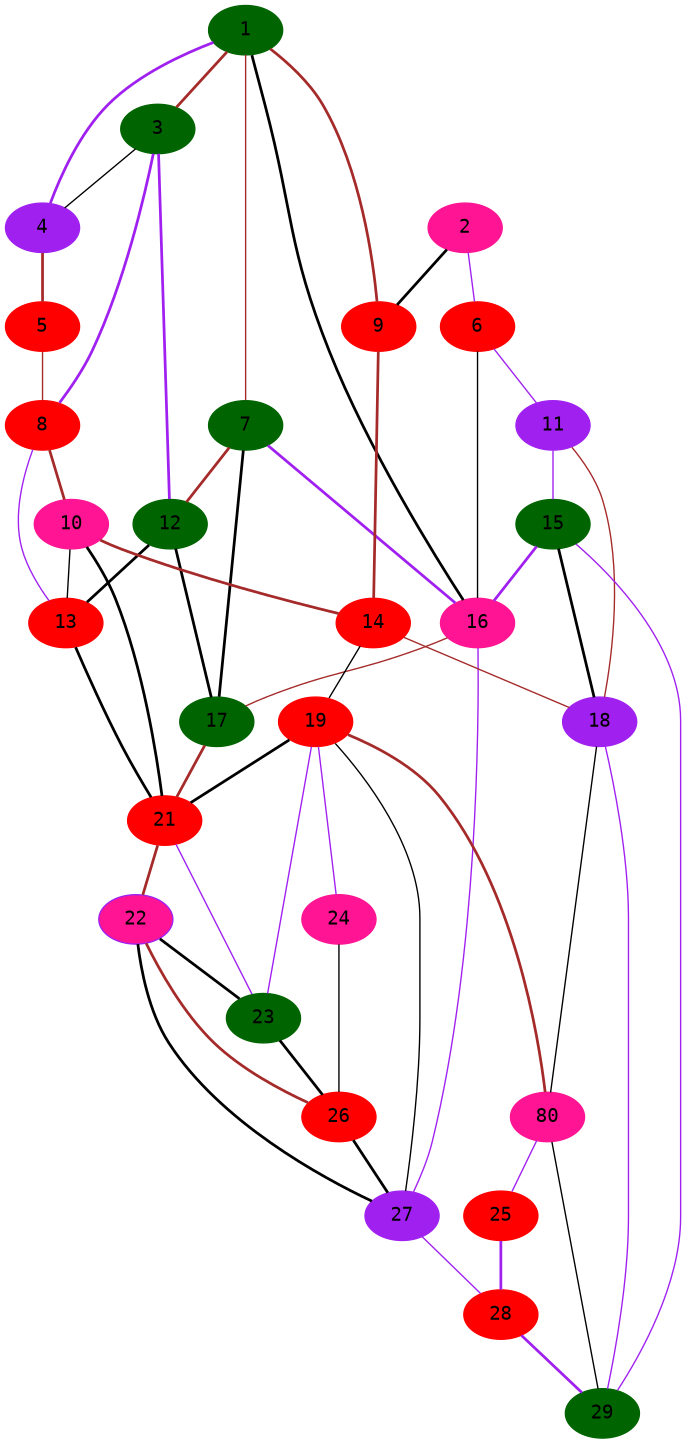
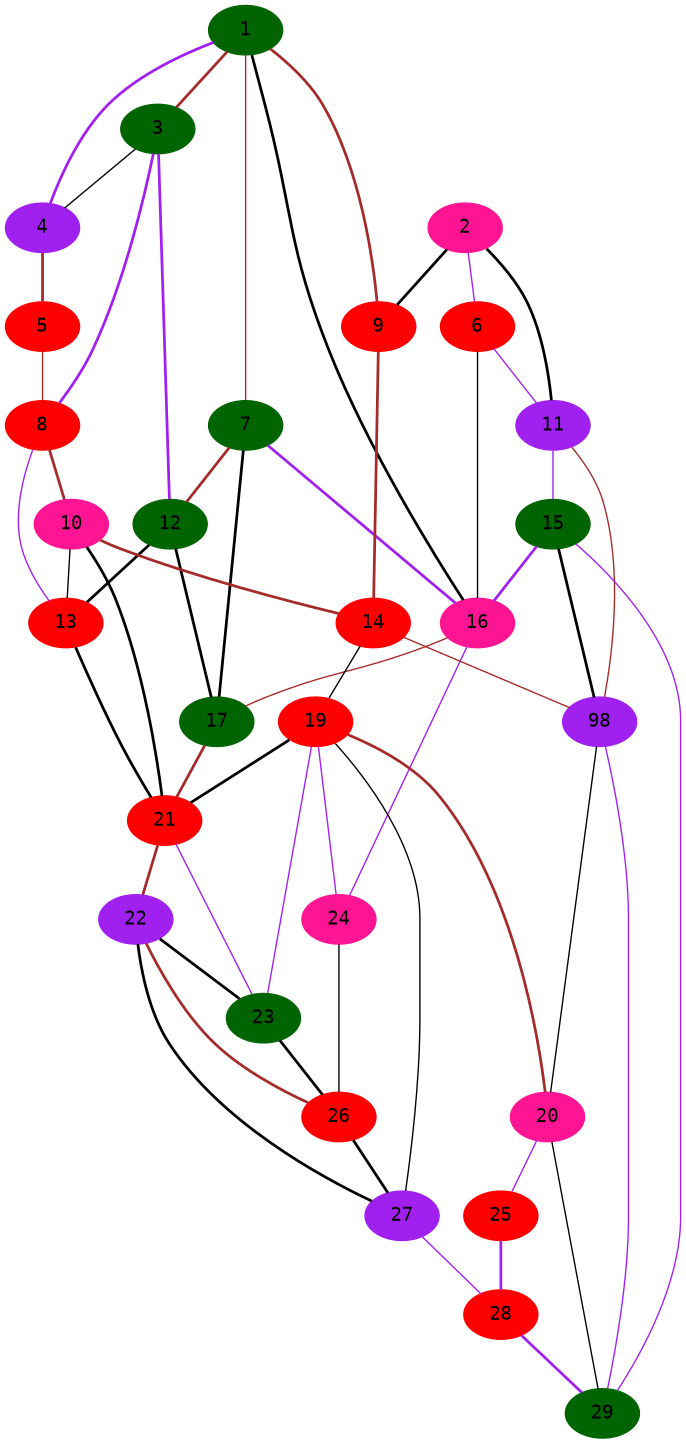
edge "2" -- "11": added
node "18": label "18" -> "98"
node "22": fillcolor deeppink -> purple
edge "16" -- "27": now "16" -- "24"
node "80": label "80" -> "20"
